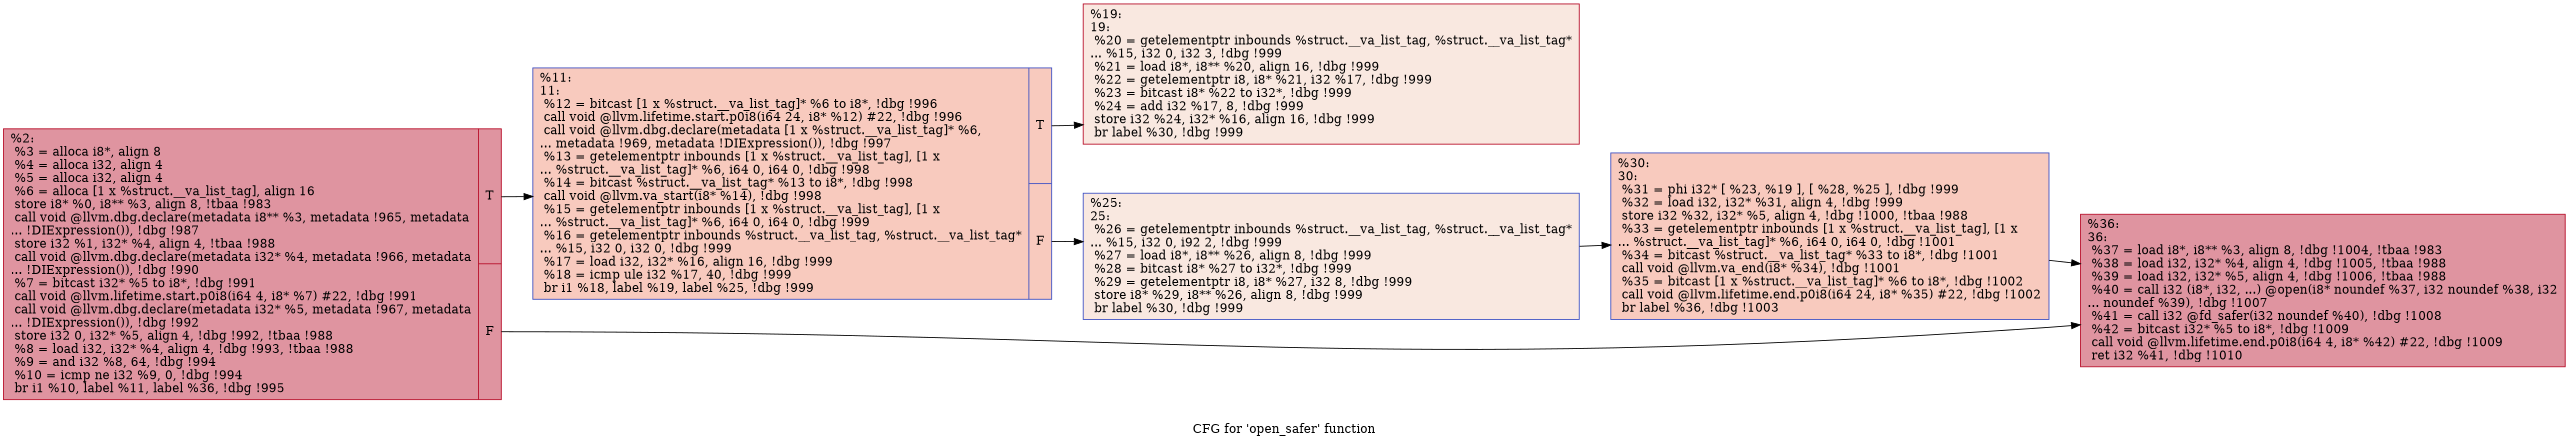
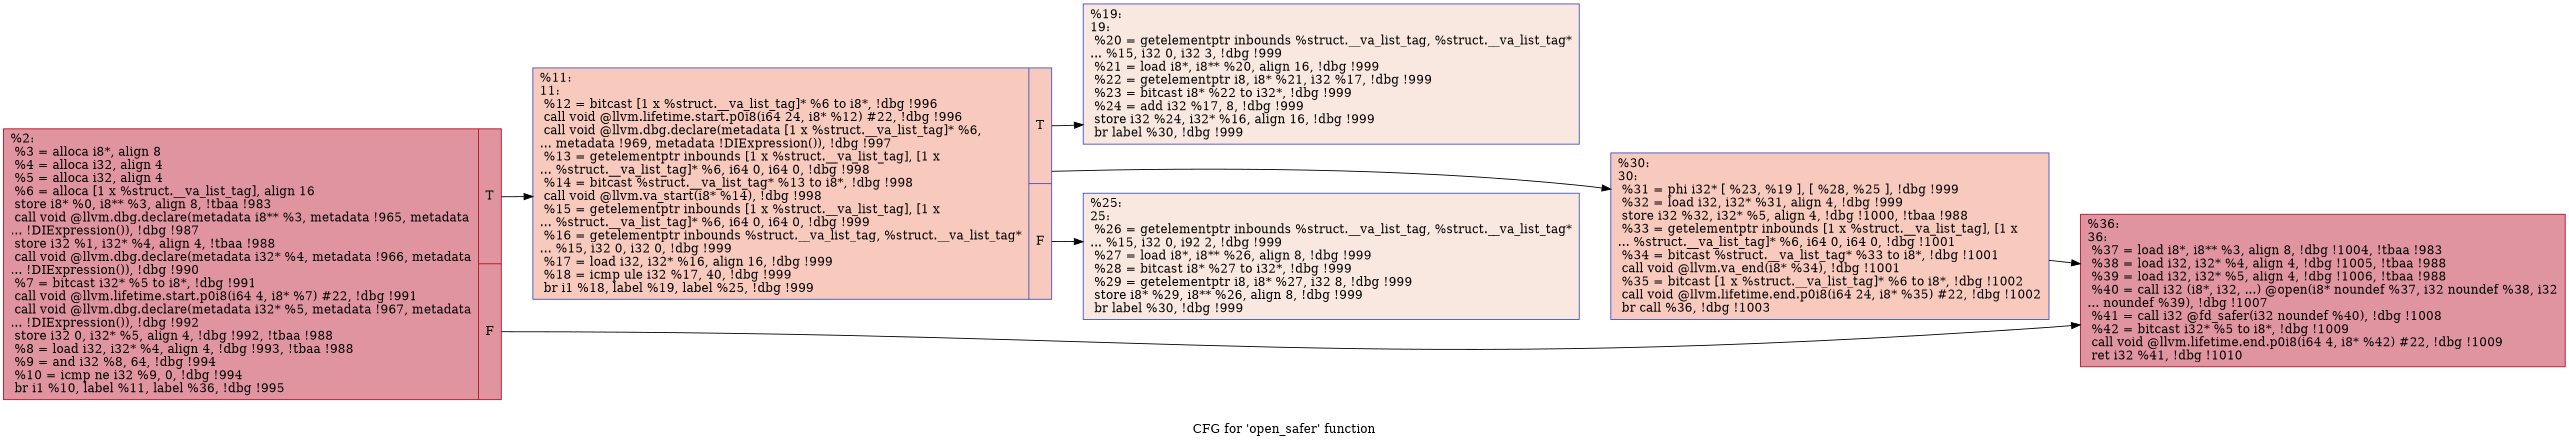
node "%19:": color #b70d28ff -> #3d50c3ff
edge "%25:" -> "%30:": now "%11:" -> "%30:"
node "%30:": text "br label %36, !dbg !1003" -> "br call %36, !dbg !1003"
